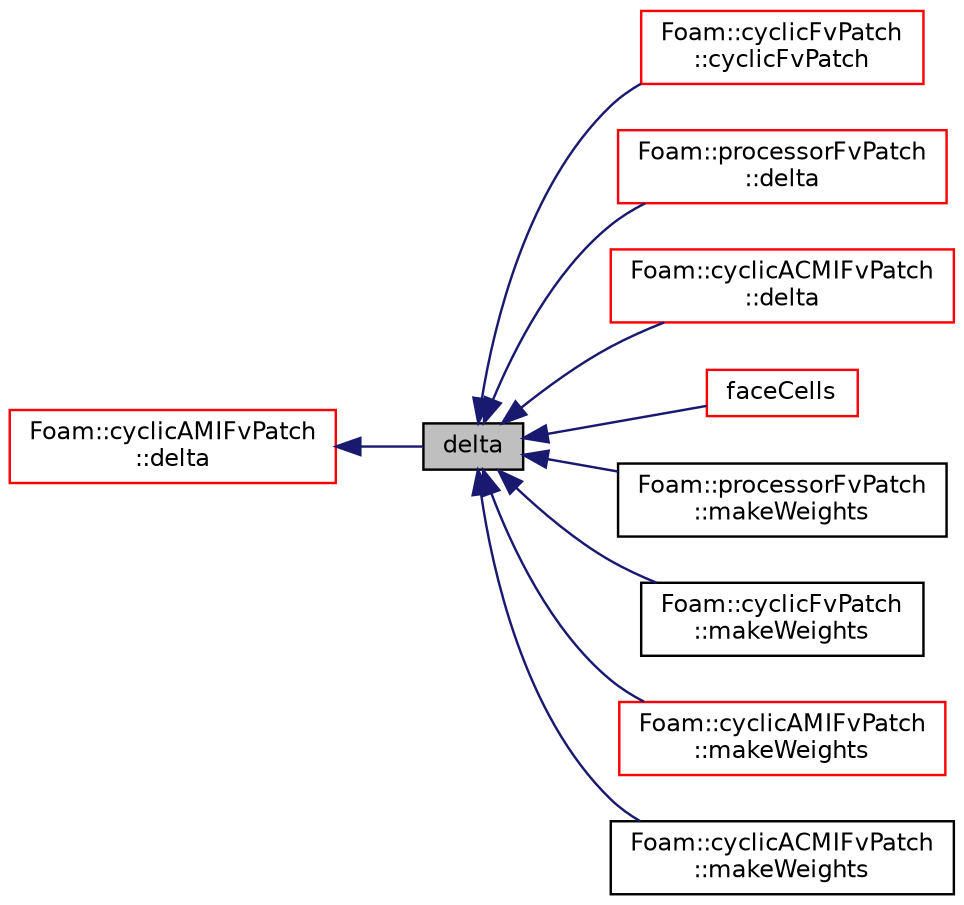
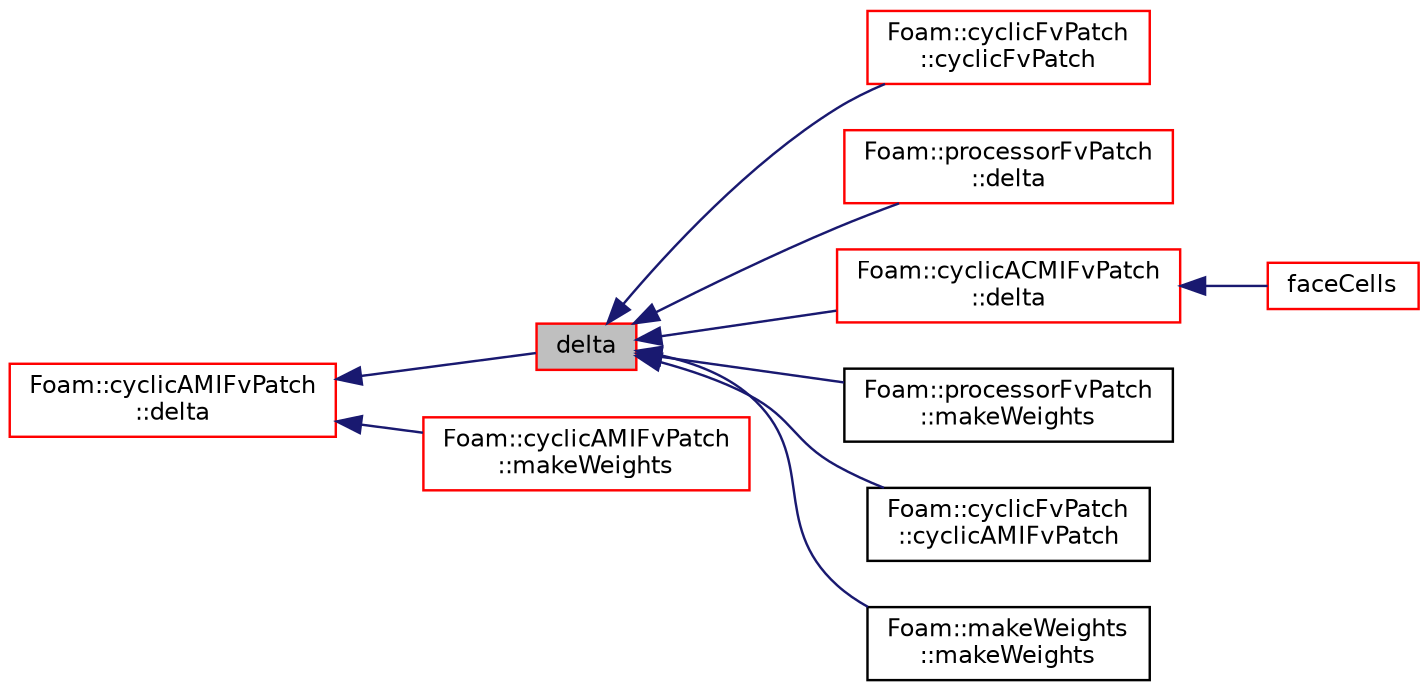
edge "faceCells" -> "delta": now "faceCells" -> "Foam::cyclicACMIFvPatch ::delta"
node "delta": color black -> red
edge "Foam::cyclicAMIFvPatch ::makeWeights" -> "delta": now "Foam::cyclicAMIFvPatch ::makeWeights" -> "Foam::cyclicAMIFvPatch ::delta"
node "Foam::cyclicFvPatch ::makeWeights": label "Foam::cyclicFvPatch ::makeWeights" -> "Foam::cyclicFvPatch ::cyclicAMIFvPatch"
node "Foam::cyclicACMIFvPatch ::makeWeights": label "Foam::cyclicACMIFvPatch ::makeWeights" -> "Foam::makeWeights ::makeWeights"
